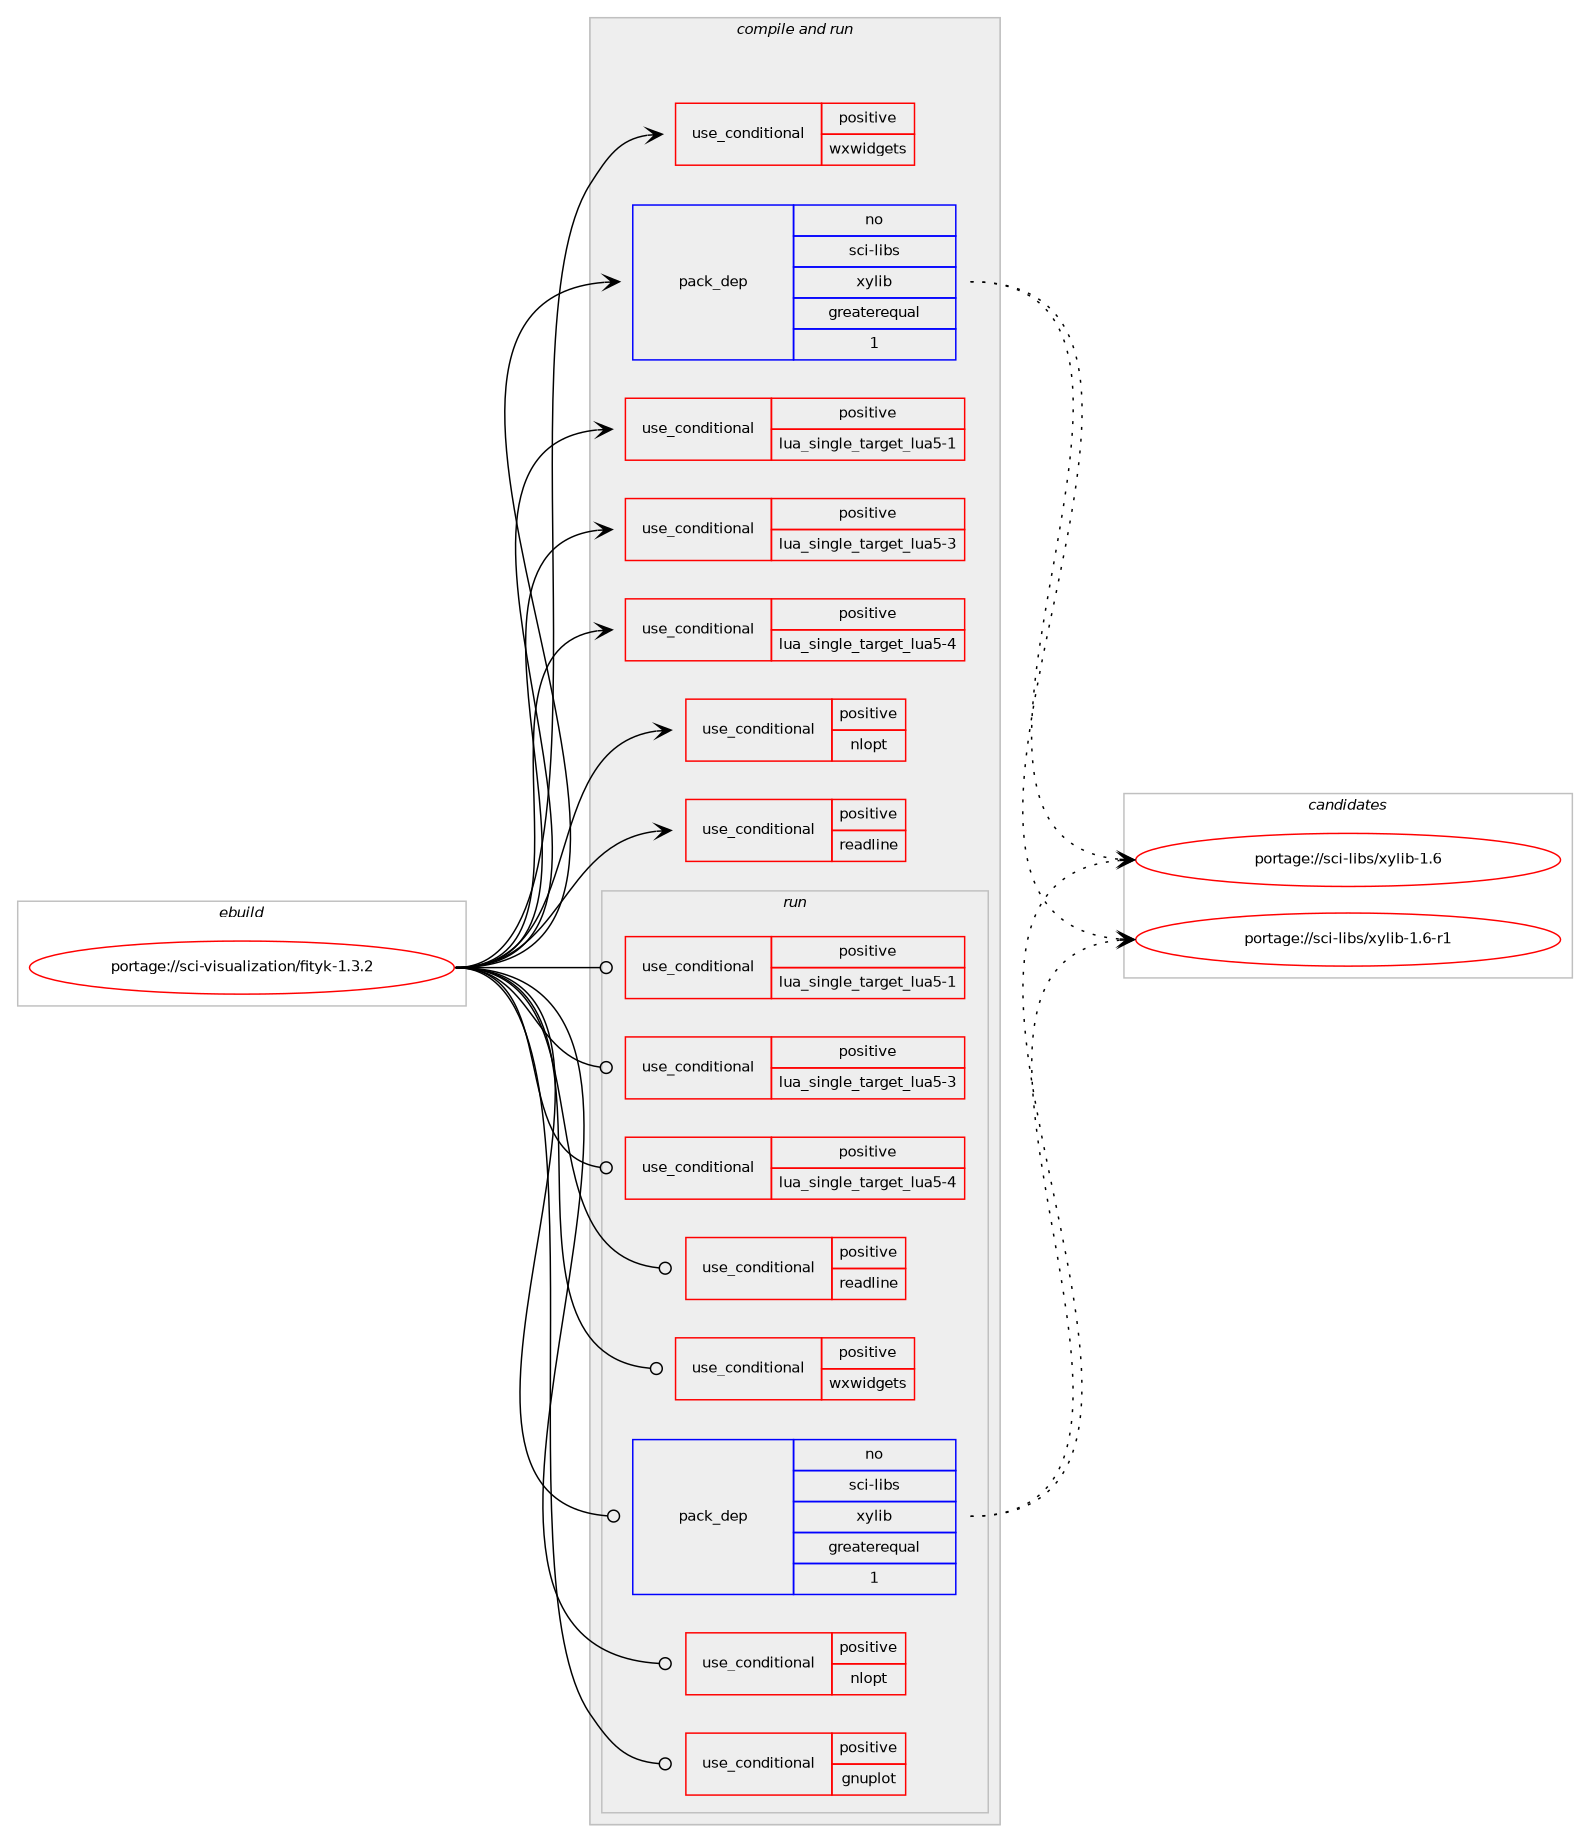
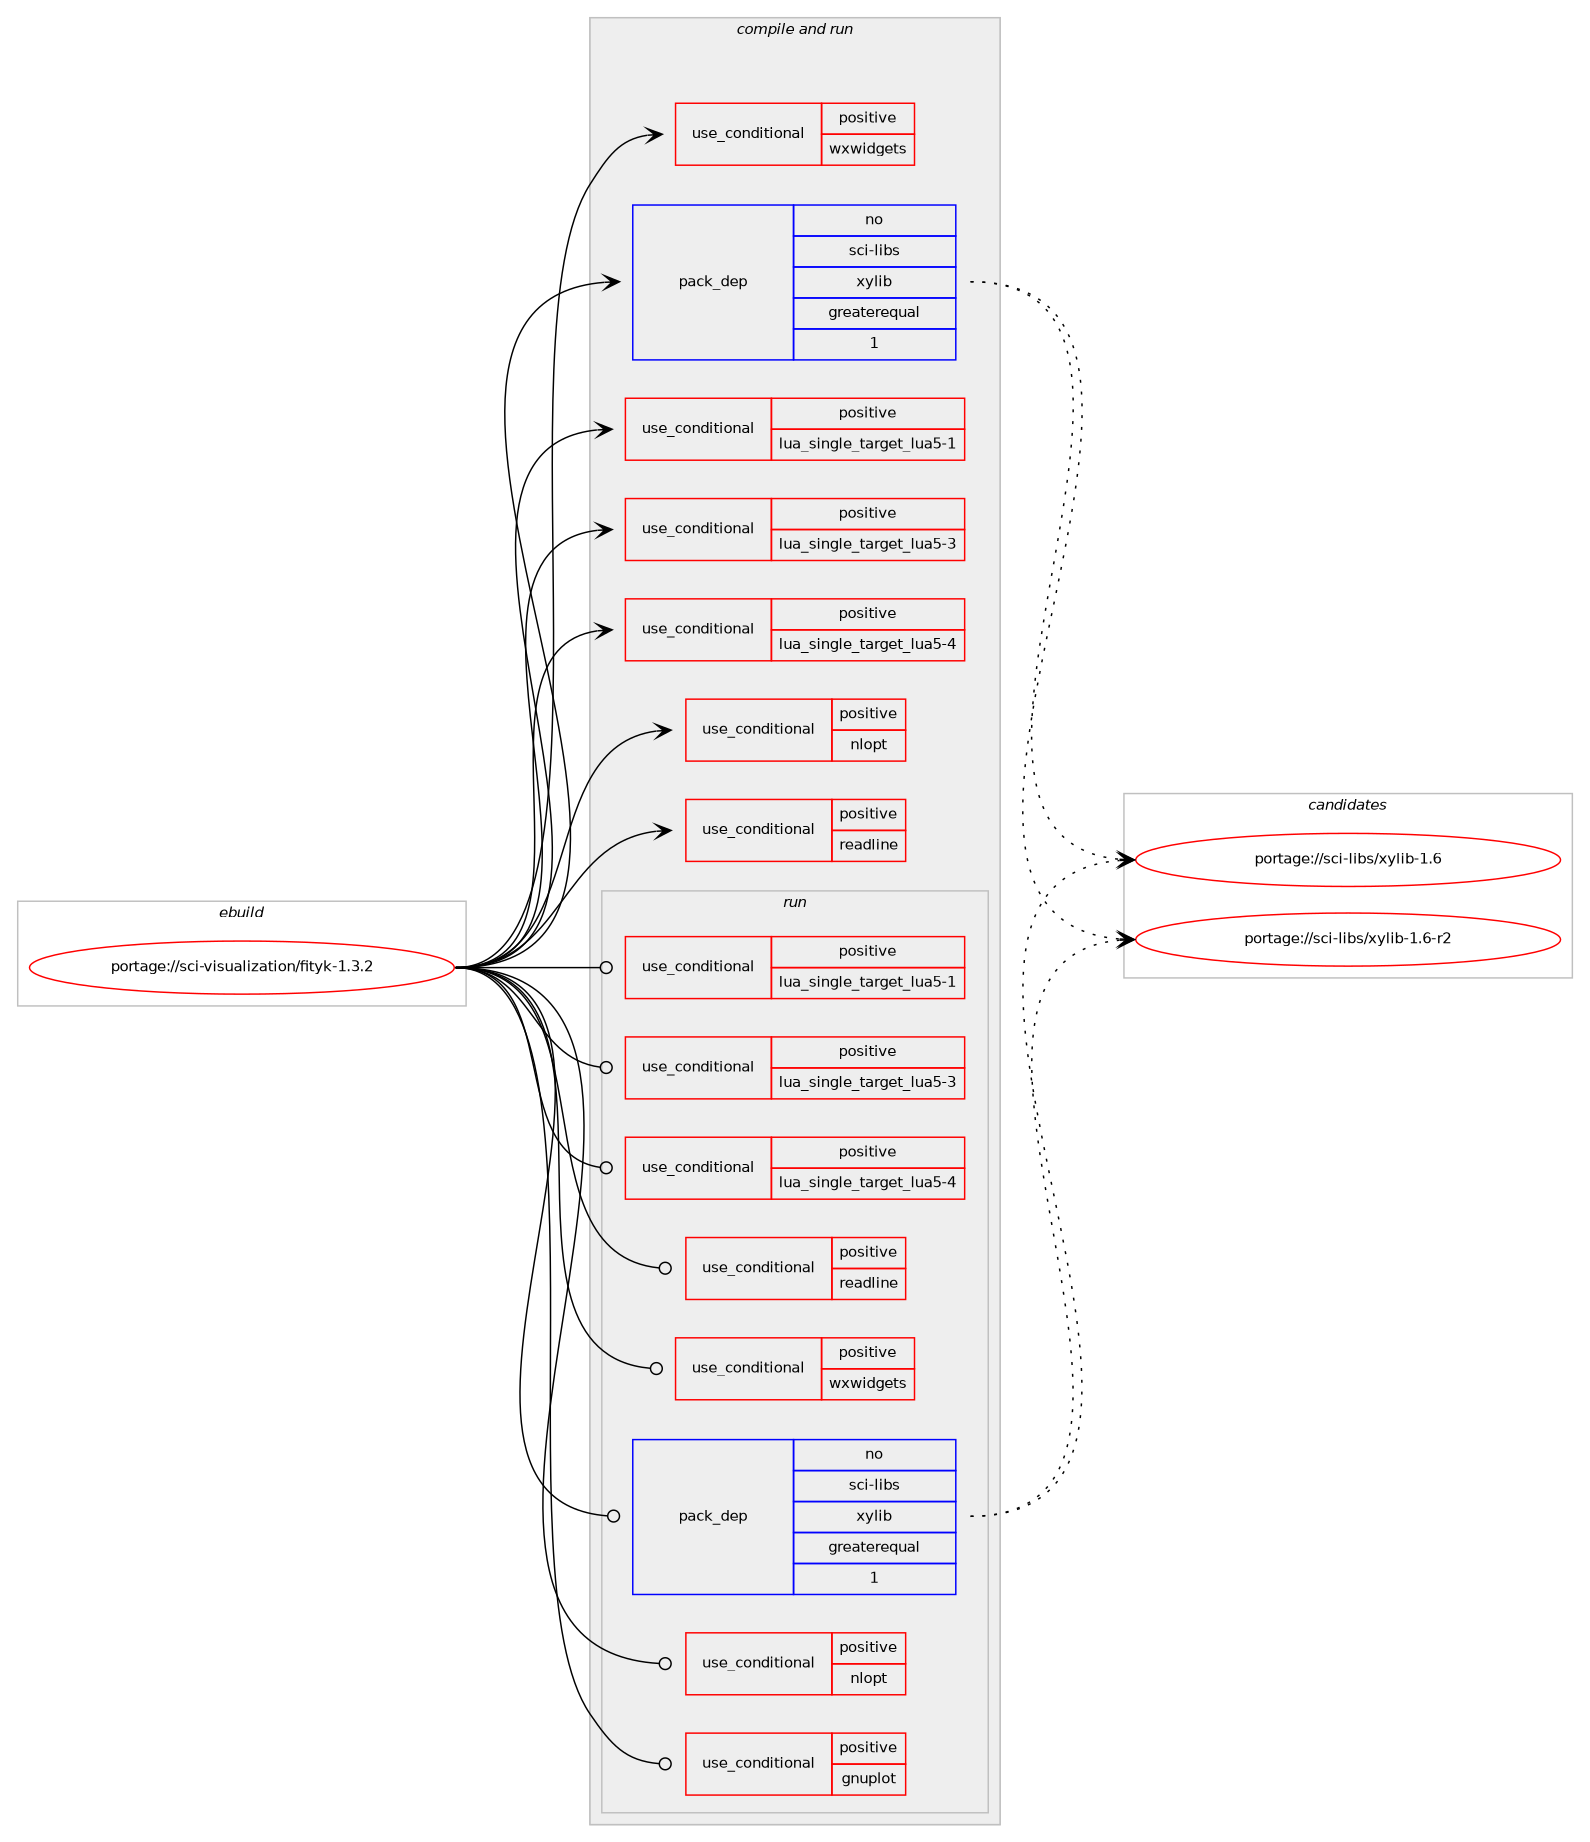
node "portage://sci-libs/xylib-1.6-r1": label "portage://sci-libs/xylib-1.6-r1" -> "portage://sci-libs/xylib-1.6-r2"
